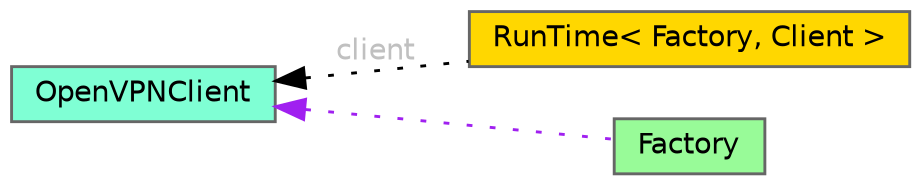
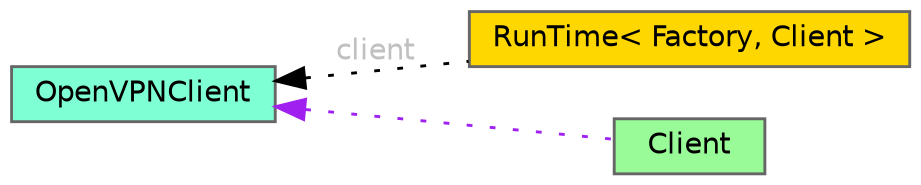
node "Factory": label "Factory" -> "Client"
